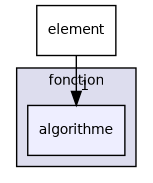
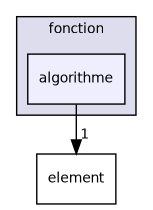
edge "element" -> "algorithme": reversed
